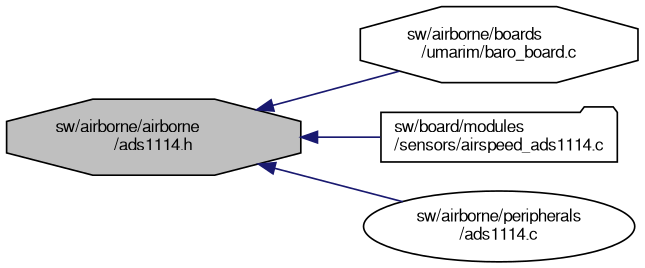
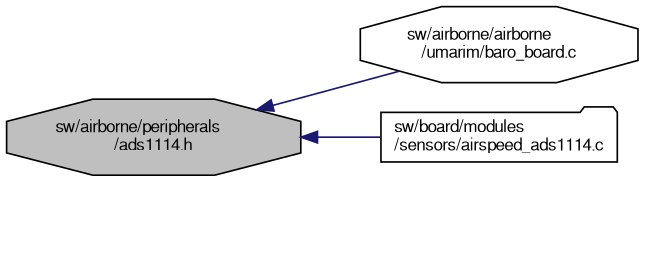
node "sw/airborne/boards /umarim/baro_board.c": label "sw/airborne/boards /umarim/baro_board.c" -> "sw/airborne/airborne /umarim/baro_board.c"
node "sw/airborne/airborne /ads1114.h": label "sw/airborne/airborne /ads1114.h" -> "sw/airborne/peripherals /ads1114.h"
node "sw/airborne/peripherals /ads1114.c": removed
